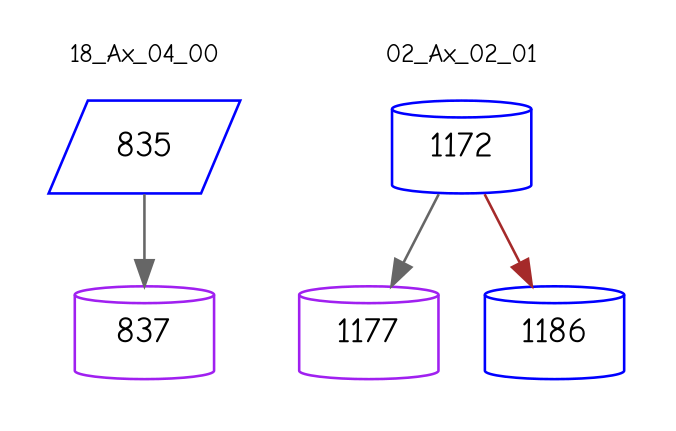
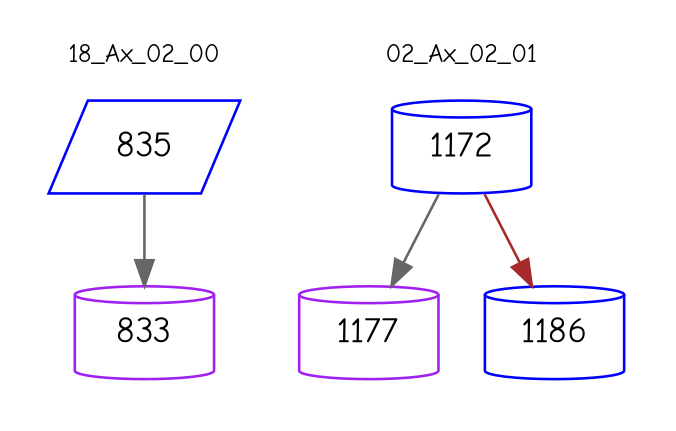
cluster "18_Ax_04_00": label "18_Ax_04_00" -> "18_Ax_02_00"
node "837": label "837" -> "833"
